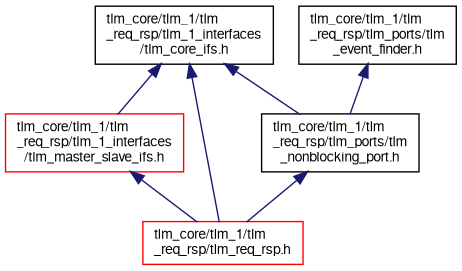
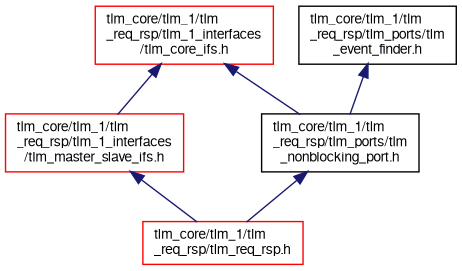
node "tlm_core/tlm_1/tlm _req_rsp/tlm_1_interfaces /tlm_core_ifs.h": color black -> red
edge "tlm_core/tlm_1/tlm _req_rsp/tlm_req_rsp.h" -> "tlm_core/tlm_1/tlm _req_rsp/tlm_1_interfaces /tlm_core_ifs.h": removed
